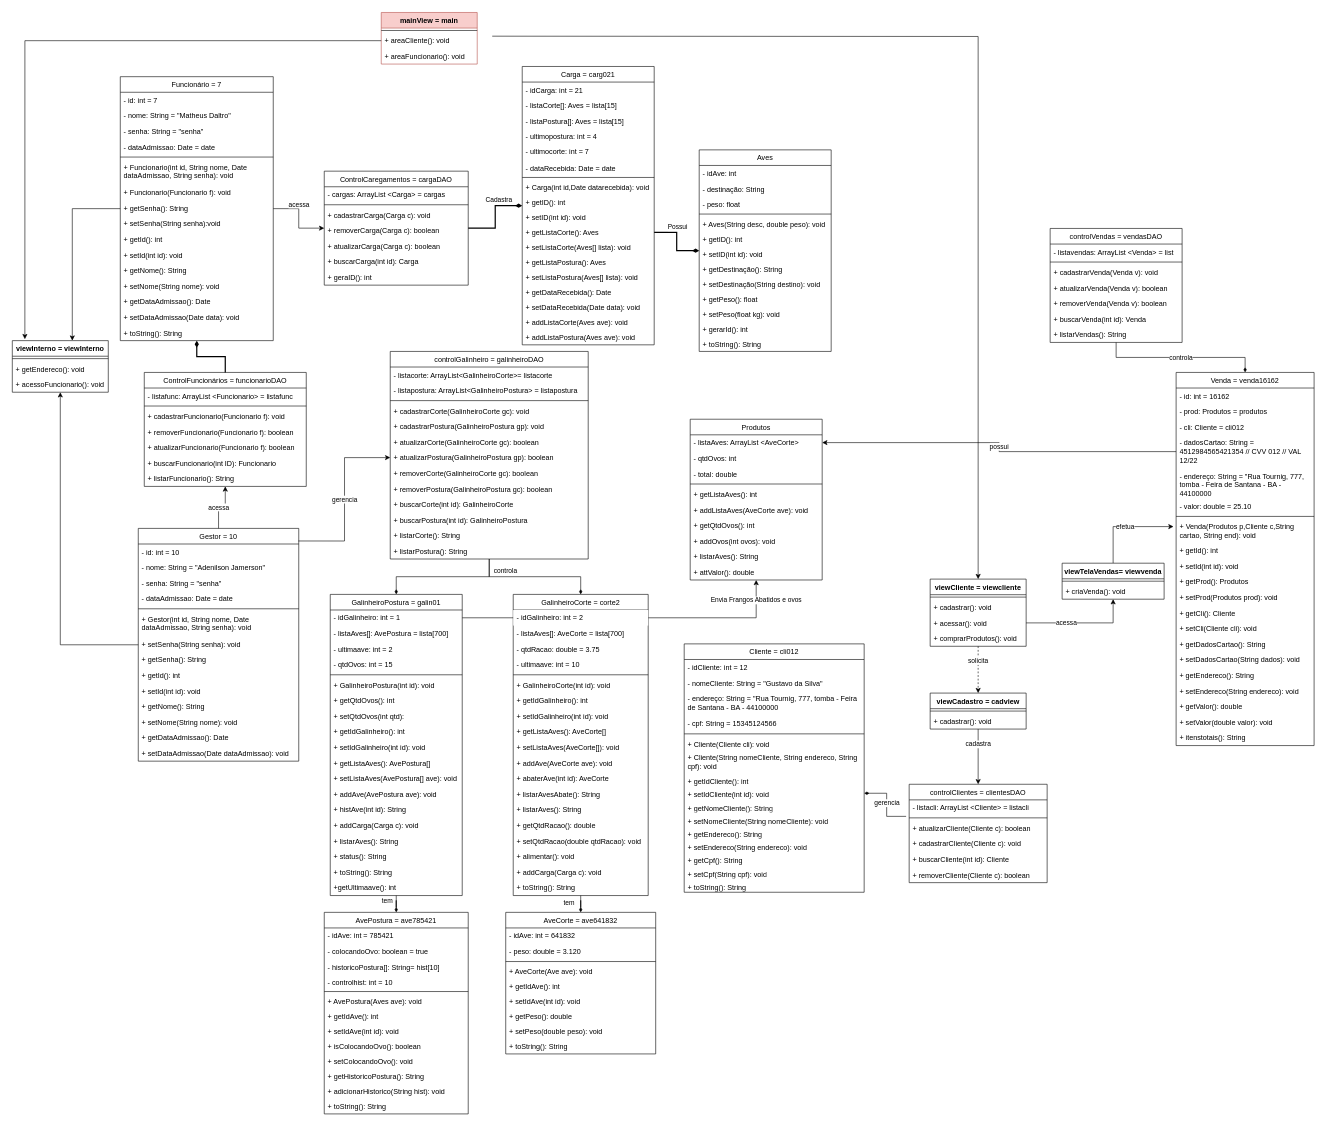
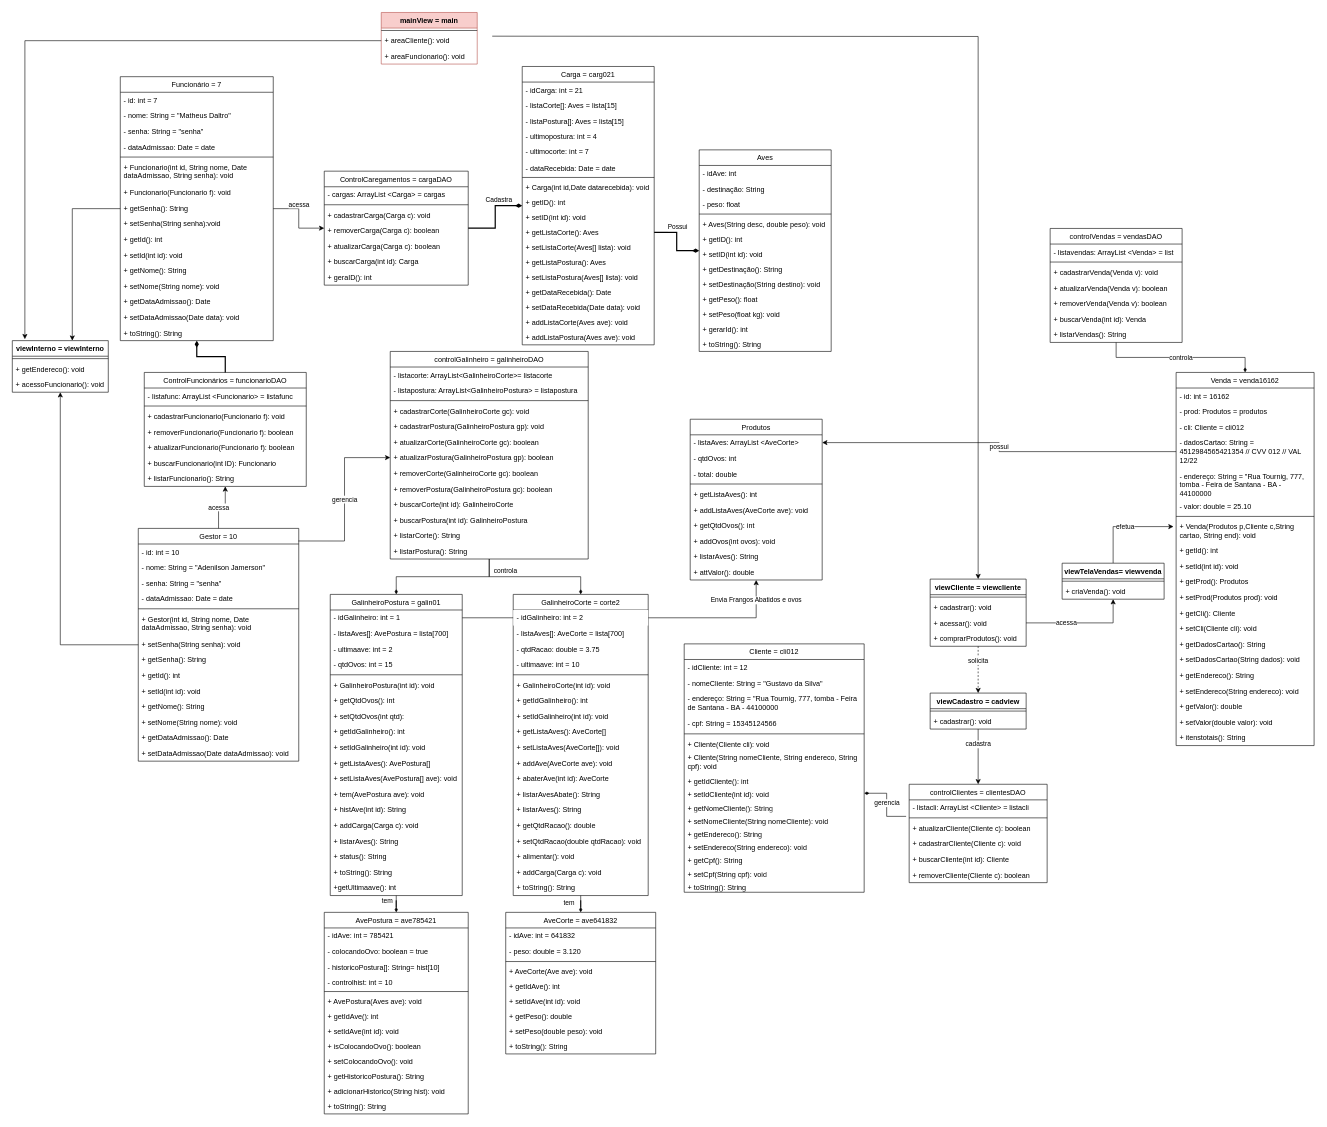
node "+ addAve(AvePostura ave): void": label "+ addAve(AvePostura ave): void" -> "+ tem(AvePostura ave): void"
